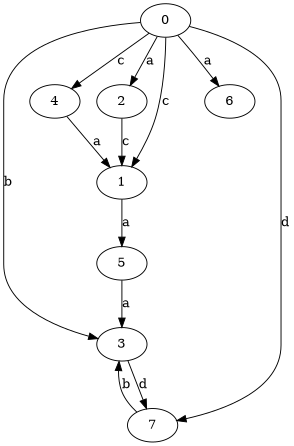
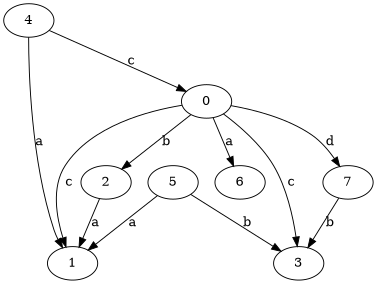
edge "0" -> "4": reversed
edge "0" -> "2": label "a" -> "b"
edge "2" -> "1": label "c" -> "a"
edge "0" -> "3": label "b" -> "c"
edge "1" -> "5": reversed
edge "5" -> "3": label "a" -> "b"
edge "3" -> "7": removed, label "d"
